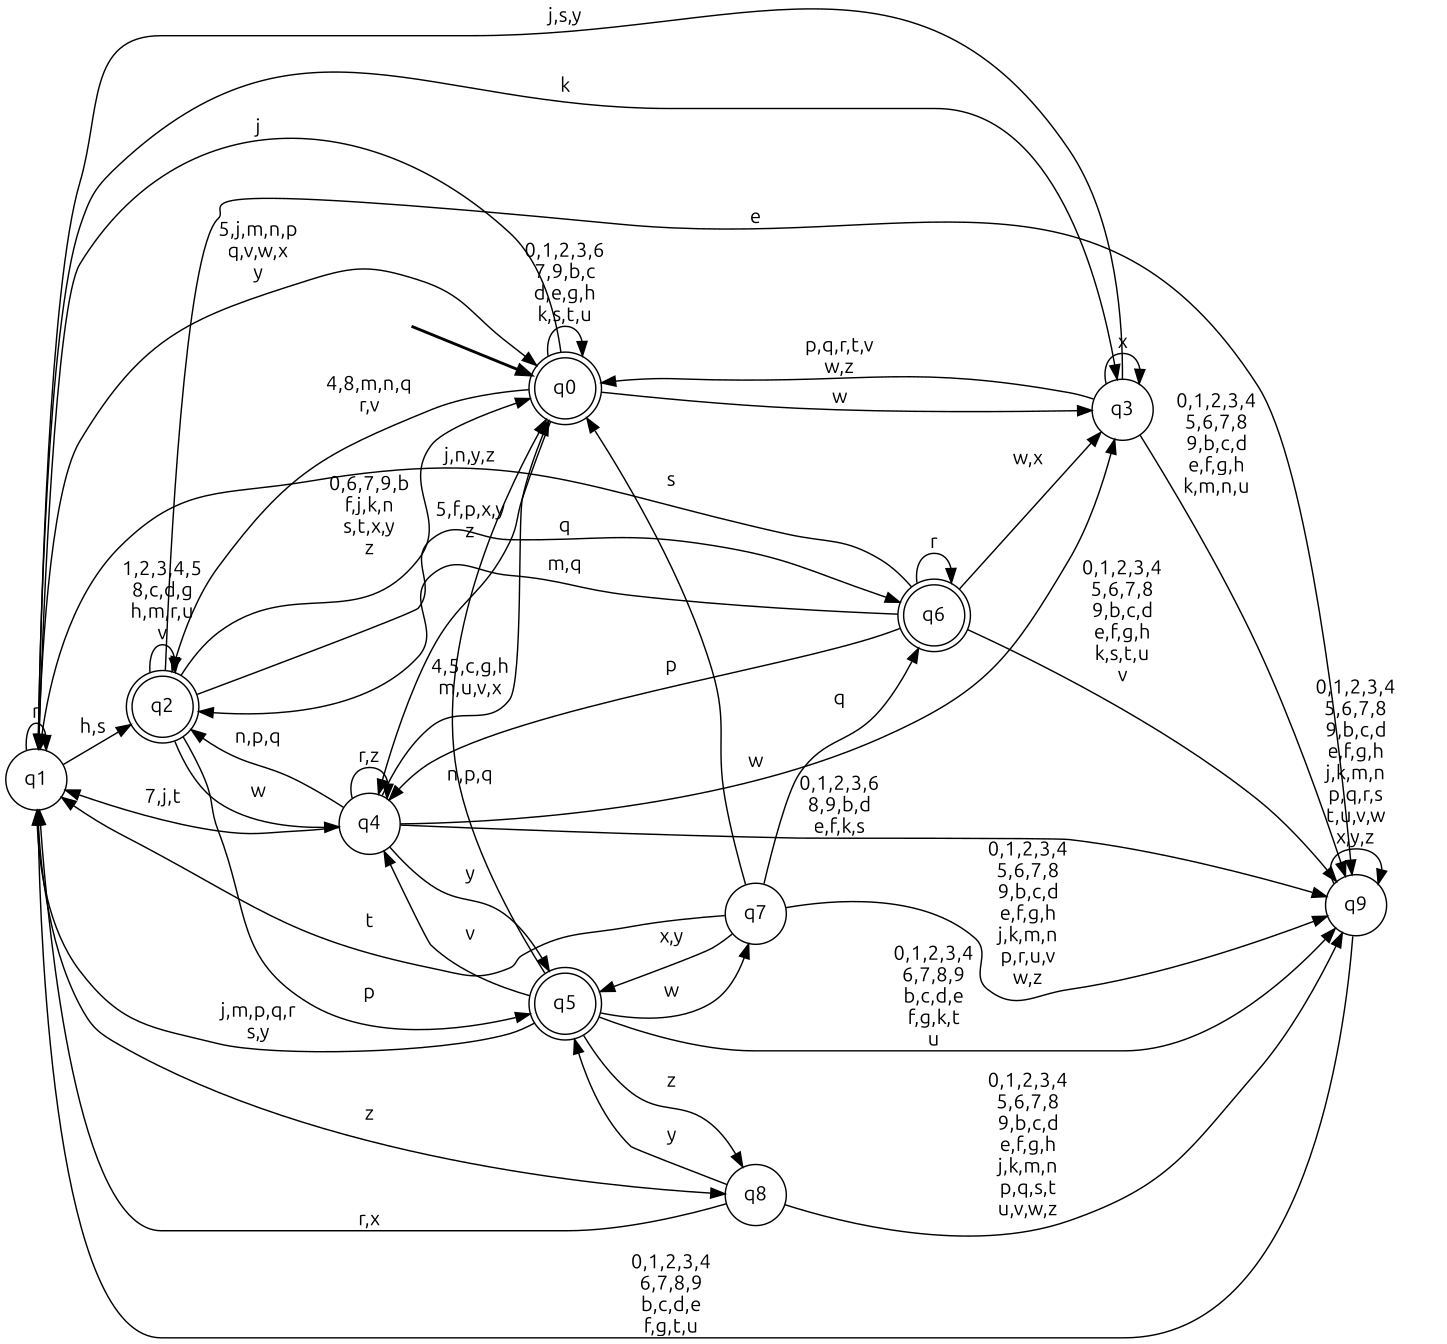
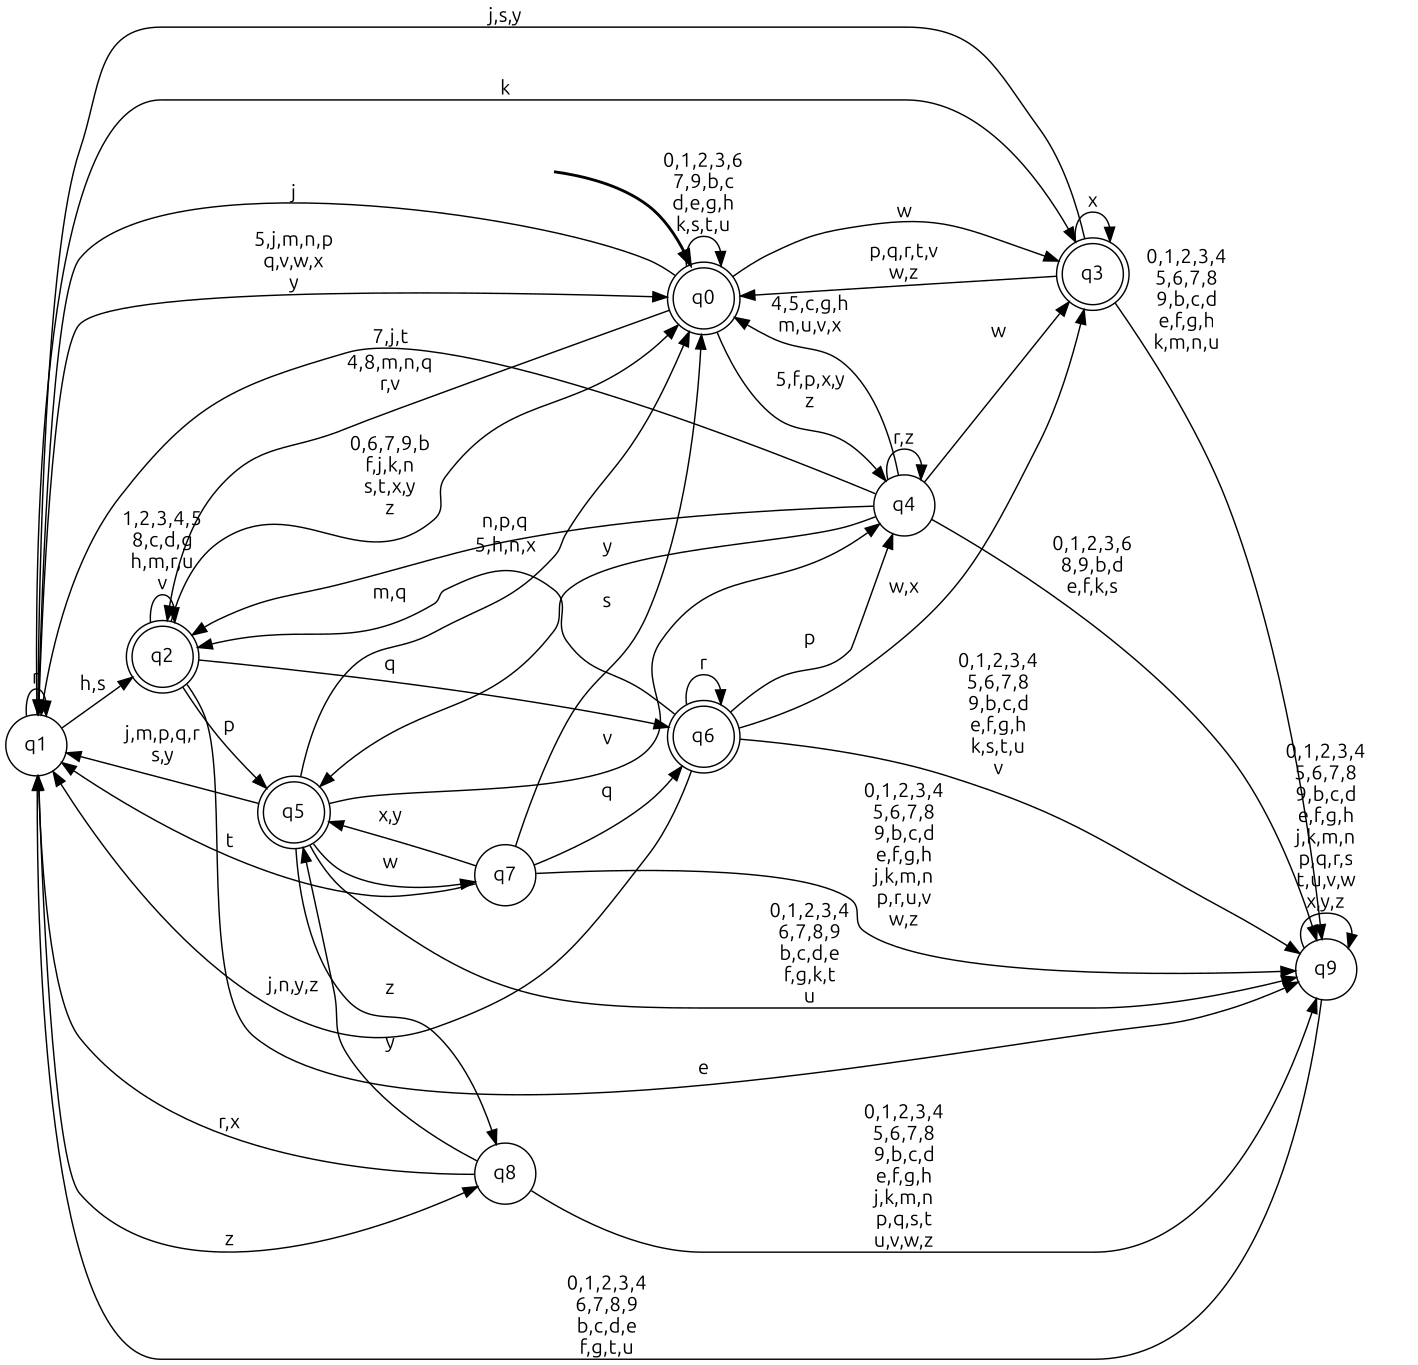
node "q3": shape circle -> doublecircle
edge "q5" -> "q0": label "n,p,q" -> "5,h,n,x"
edge "q2" -> "q4": removed, label "w"
